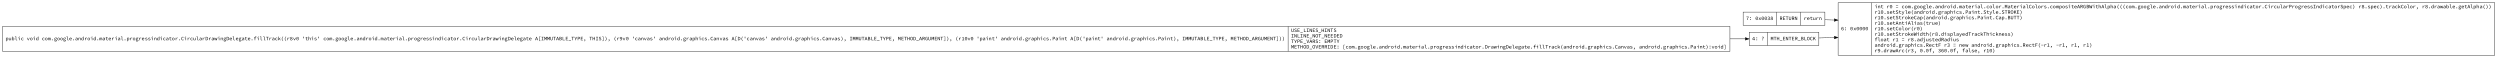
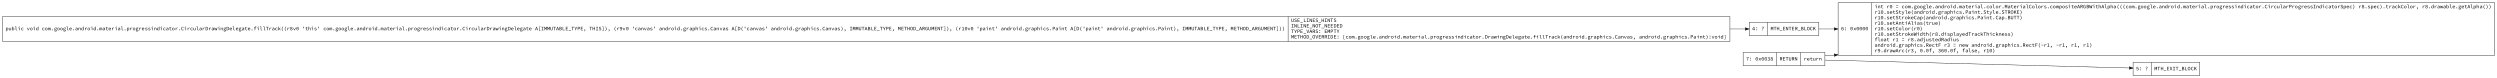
node "5: ?": added
